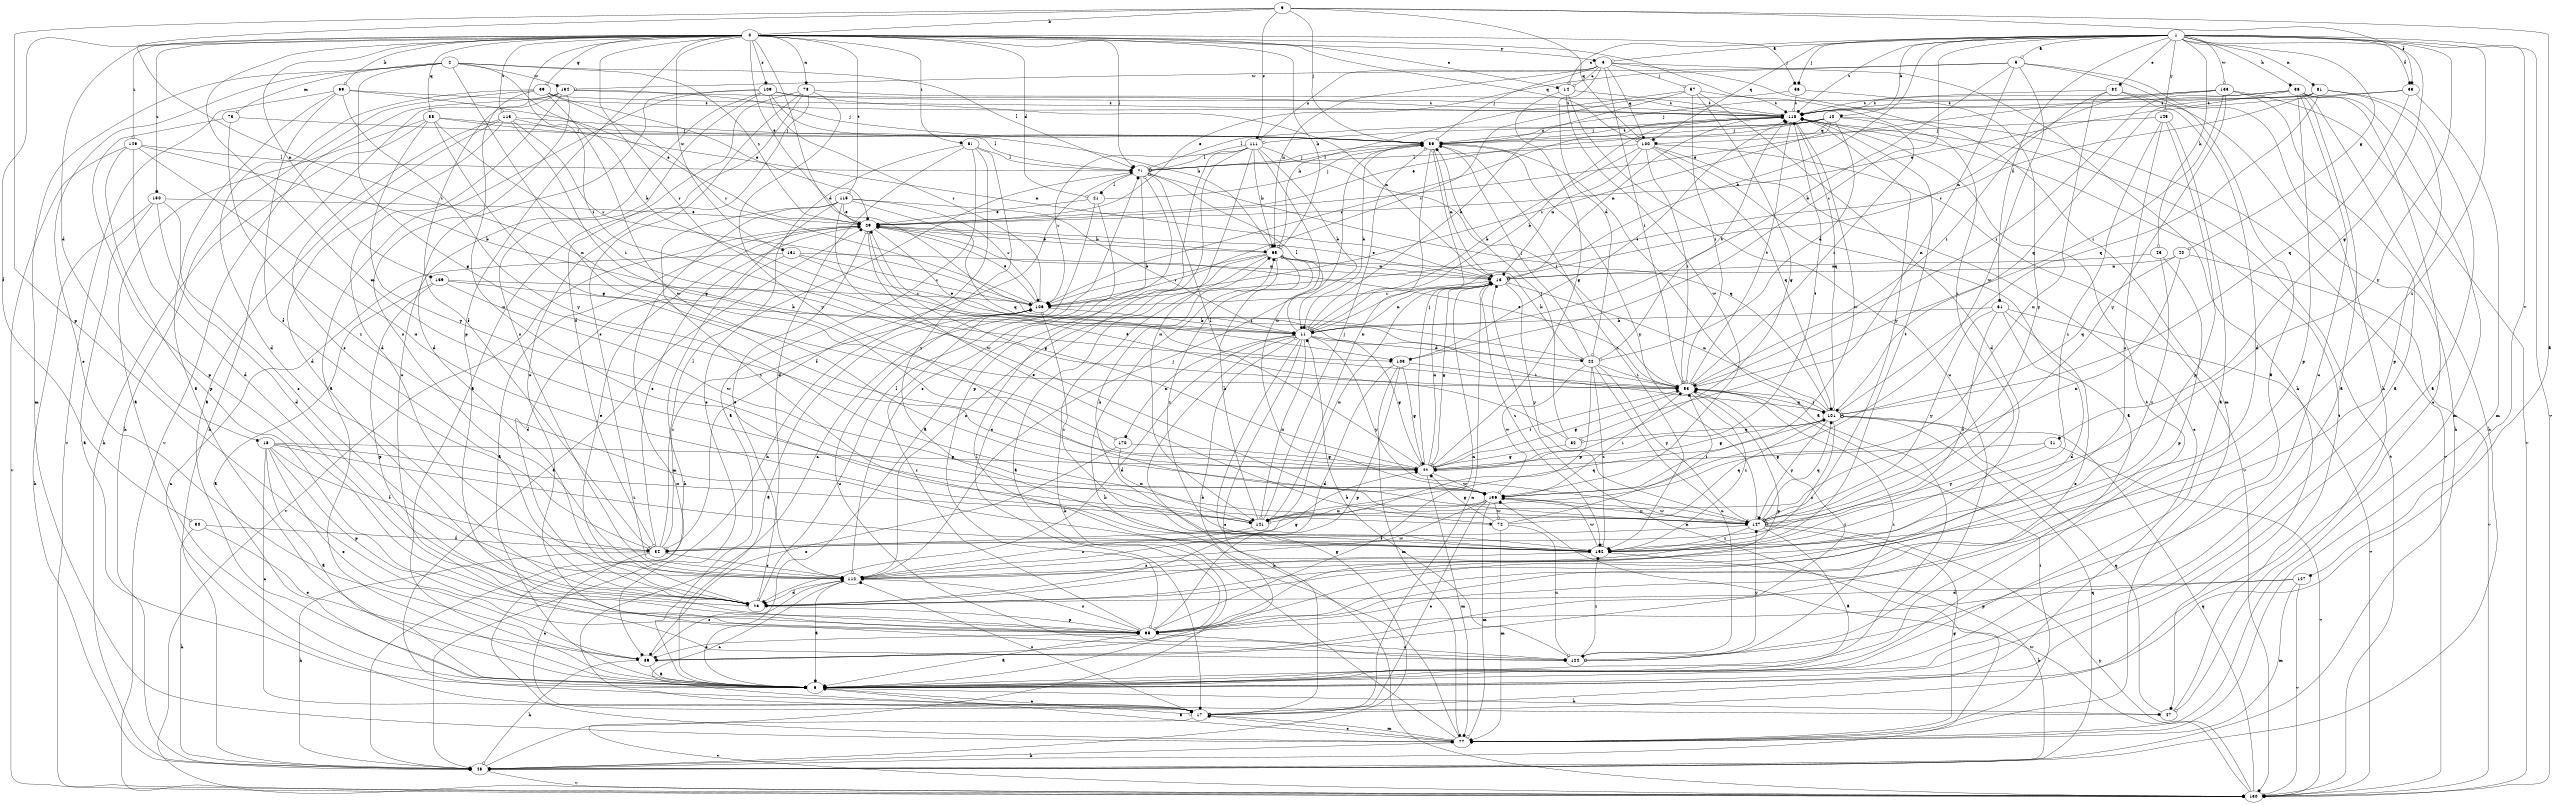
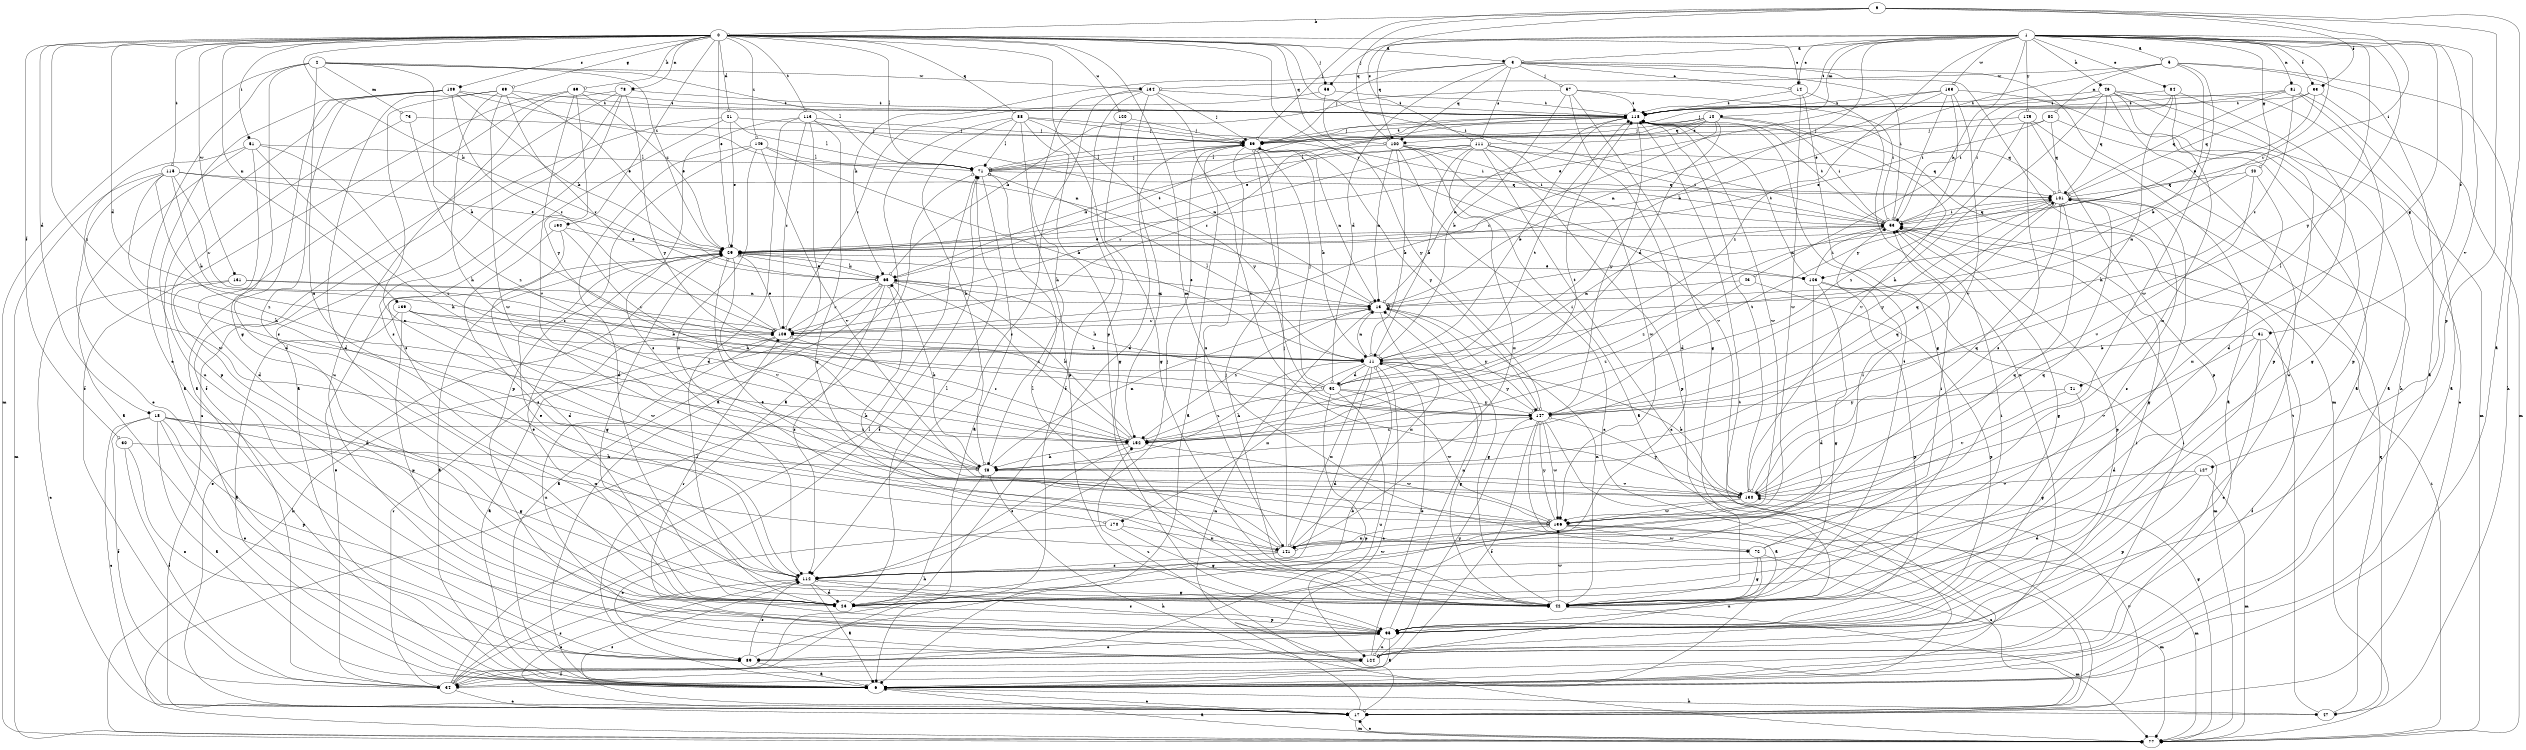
edge "0" -> "3": label "y" -> "a"
edge "9" -> "111": arrowhead dot -> odot
edge "1" -> "10": label "b" -> "m"
node "36": label "36" -> "46"
node "120": added
edge "65" -> "118": added, label "t"
edge "71" -> "21": reversed
edge "131" -> "53": removed, label "i"
node "22": label "22" -> "52"
edge "1" -> "130": label "v" -> "l"
edge "101" -> "82": reversed
edge "31" -> "147": removed, label "y"
edge "88" -> "95": added, label "p"
edge "11" -> "48": label "g" -> "h"
edge "150" -> "6": removed, label "a"
edge "124" -> "34": added, label "f"
edge "89" -> "48": removed, label "h"
